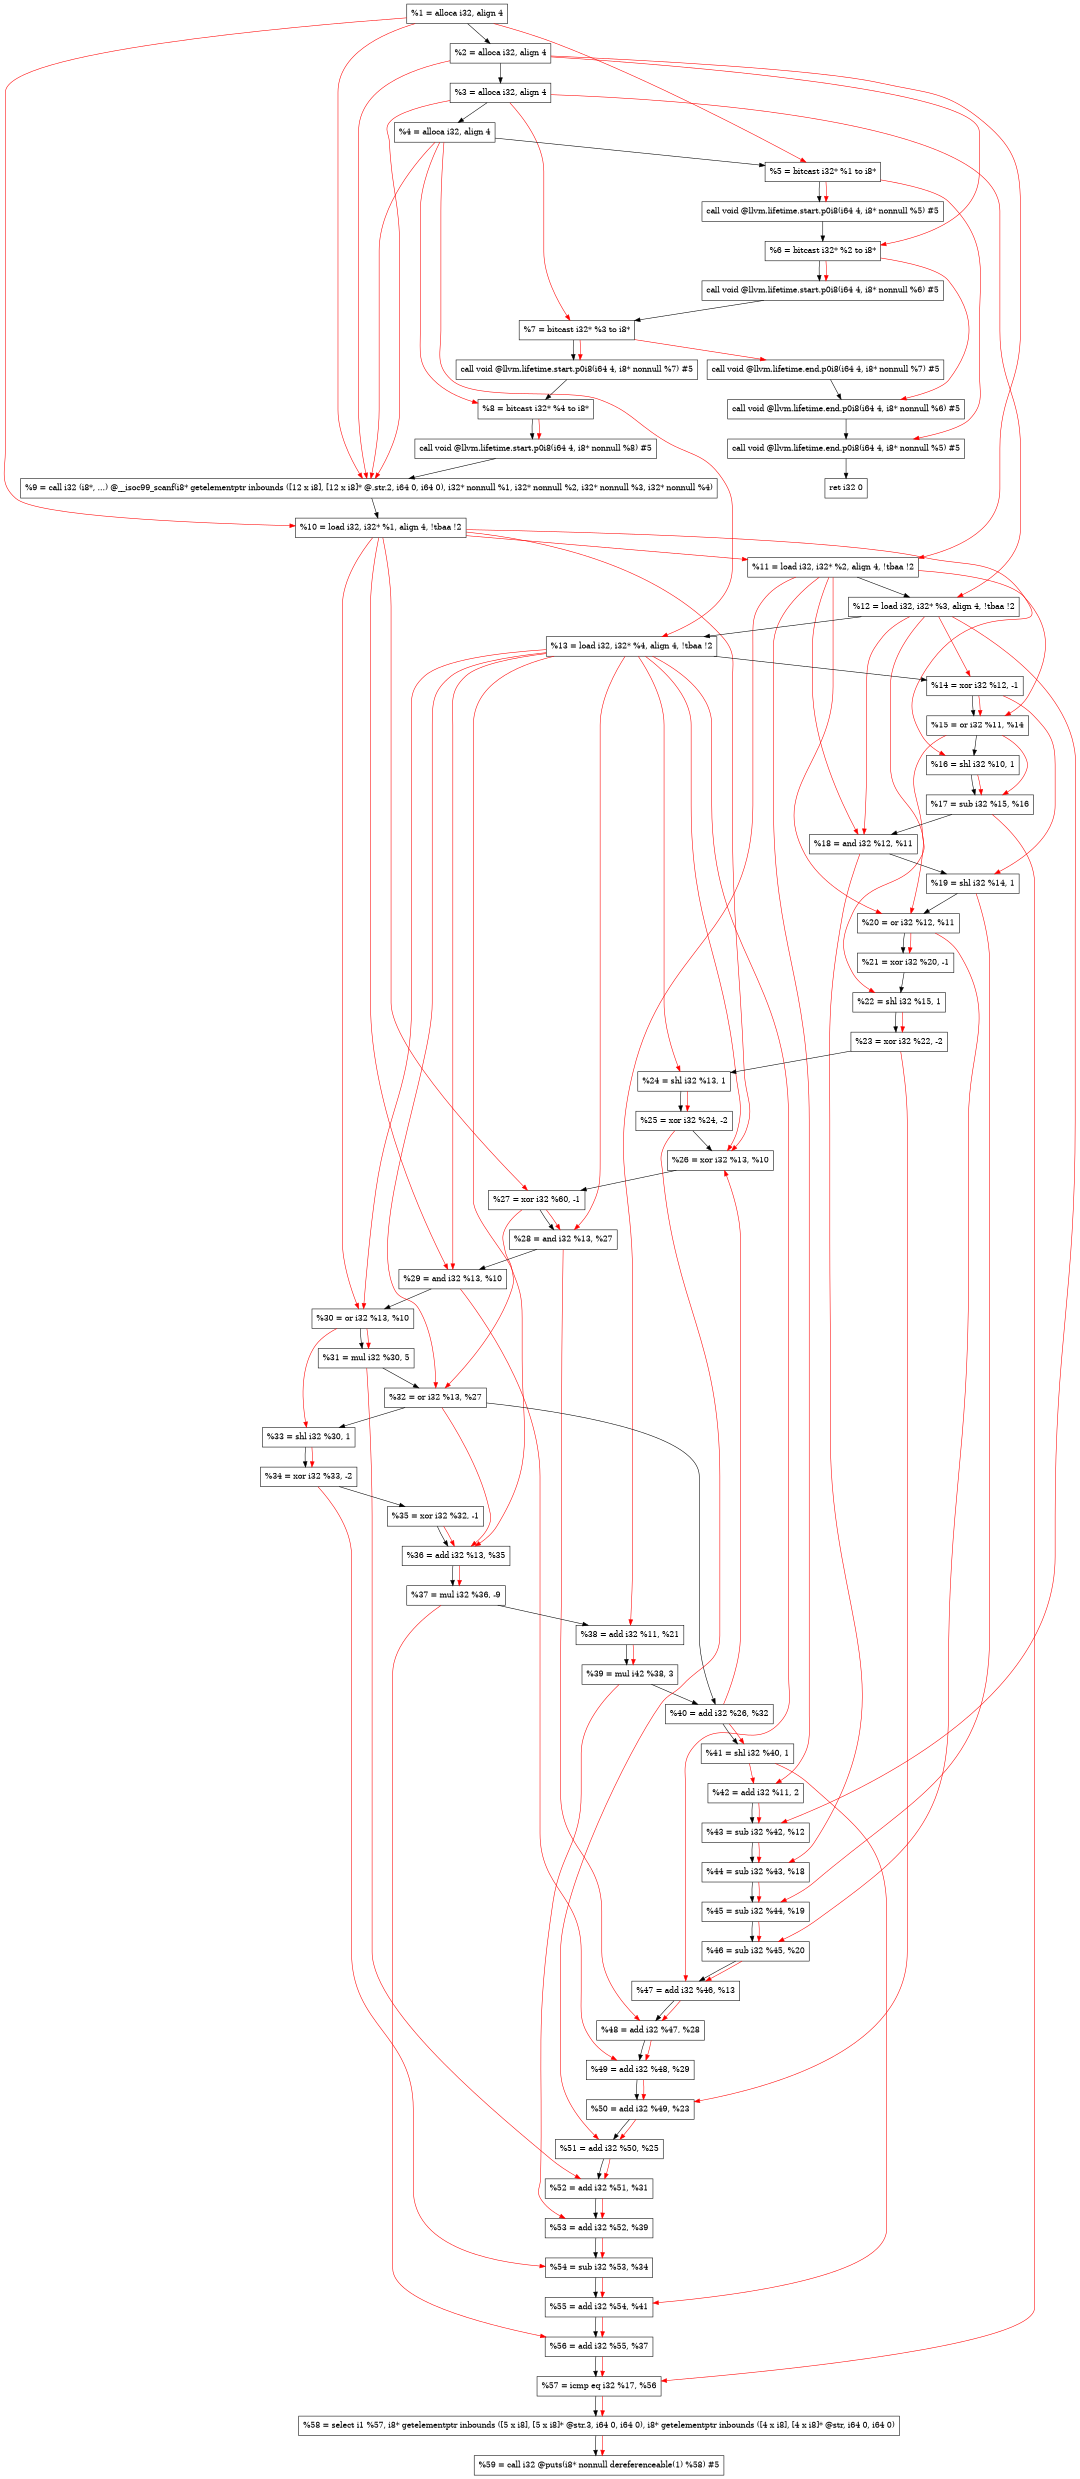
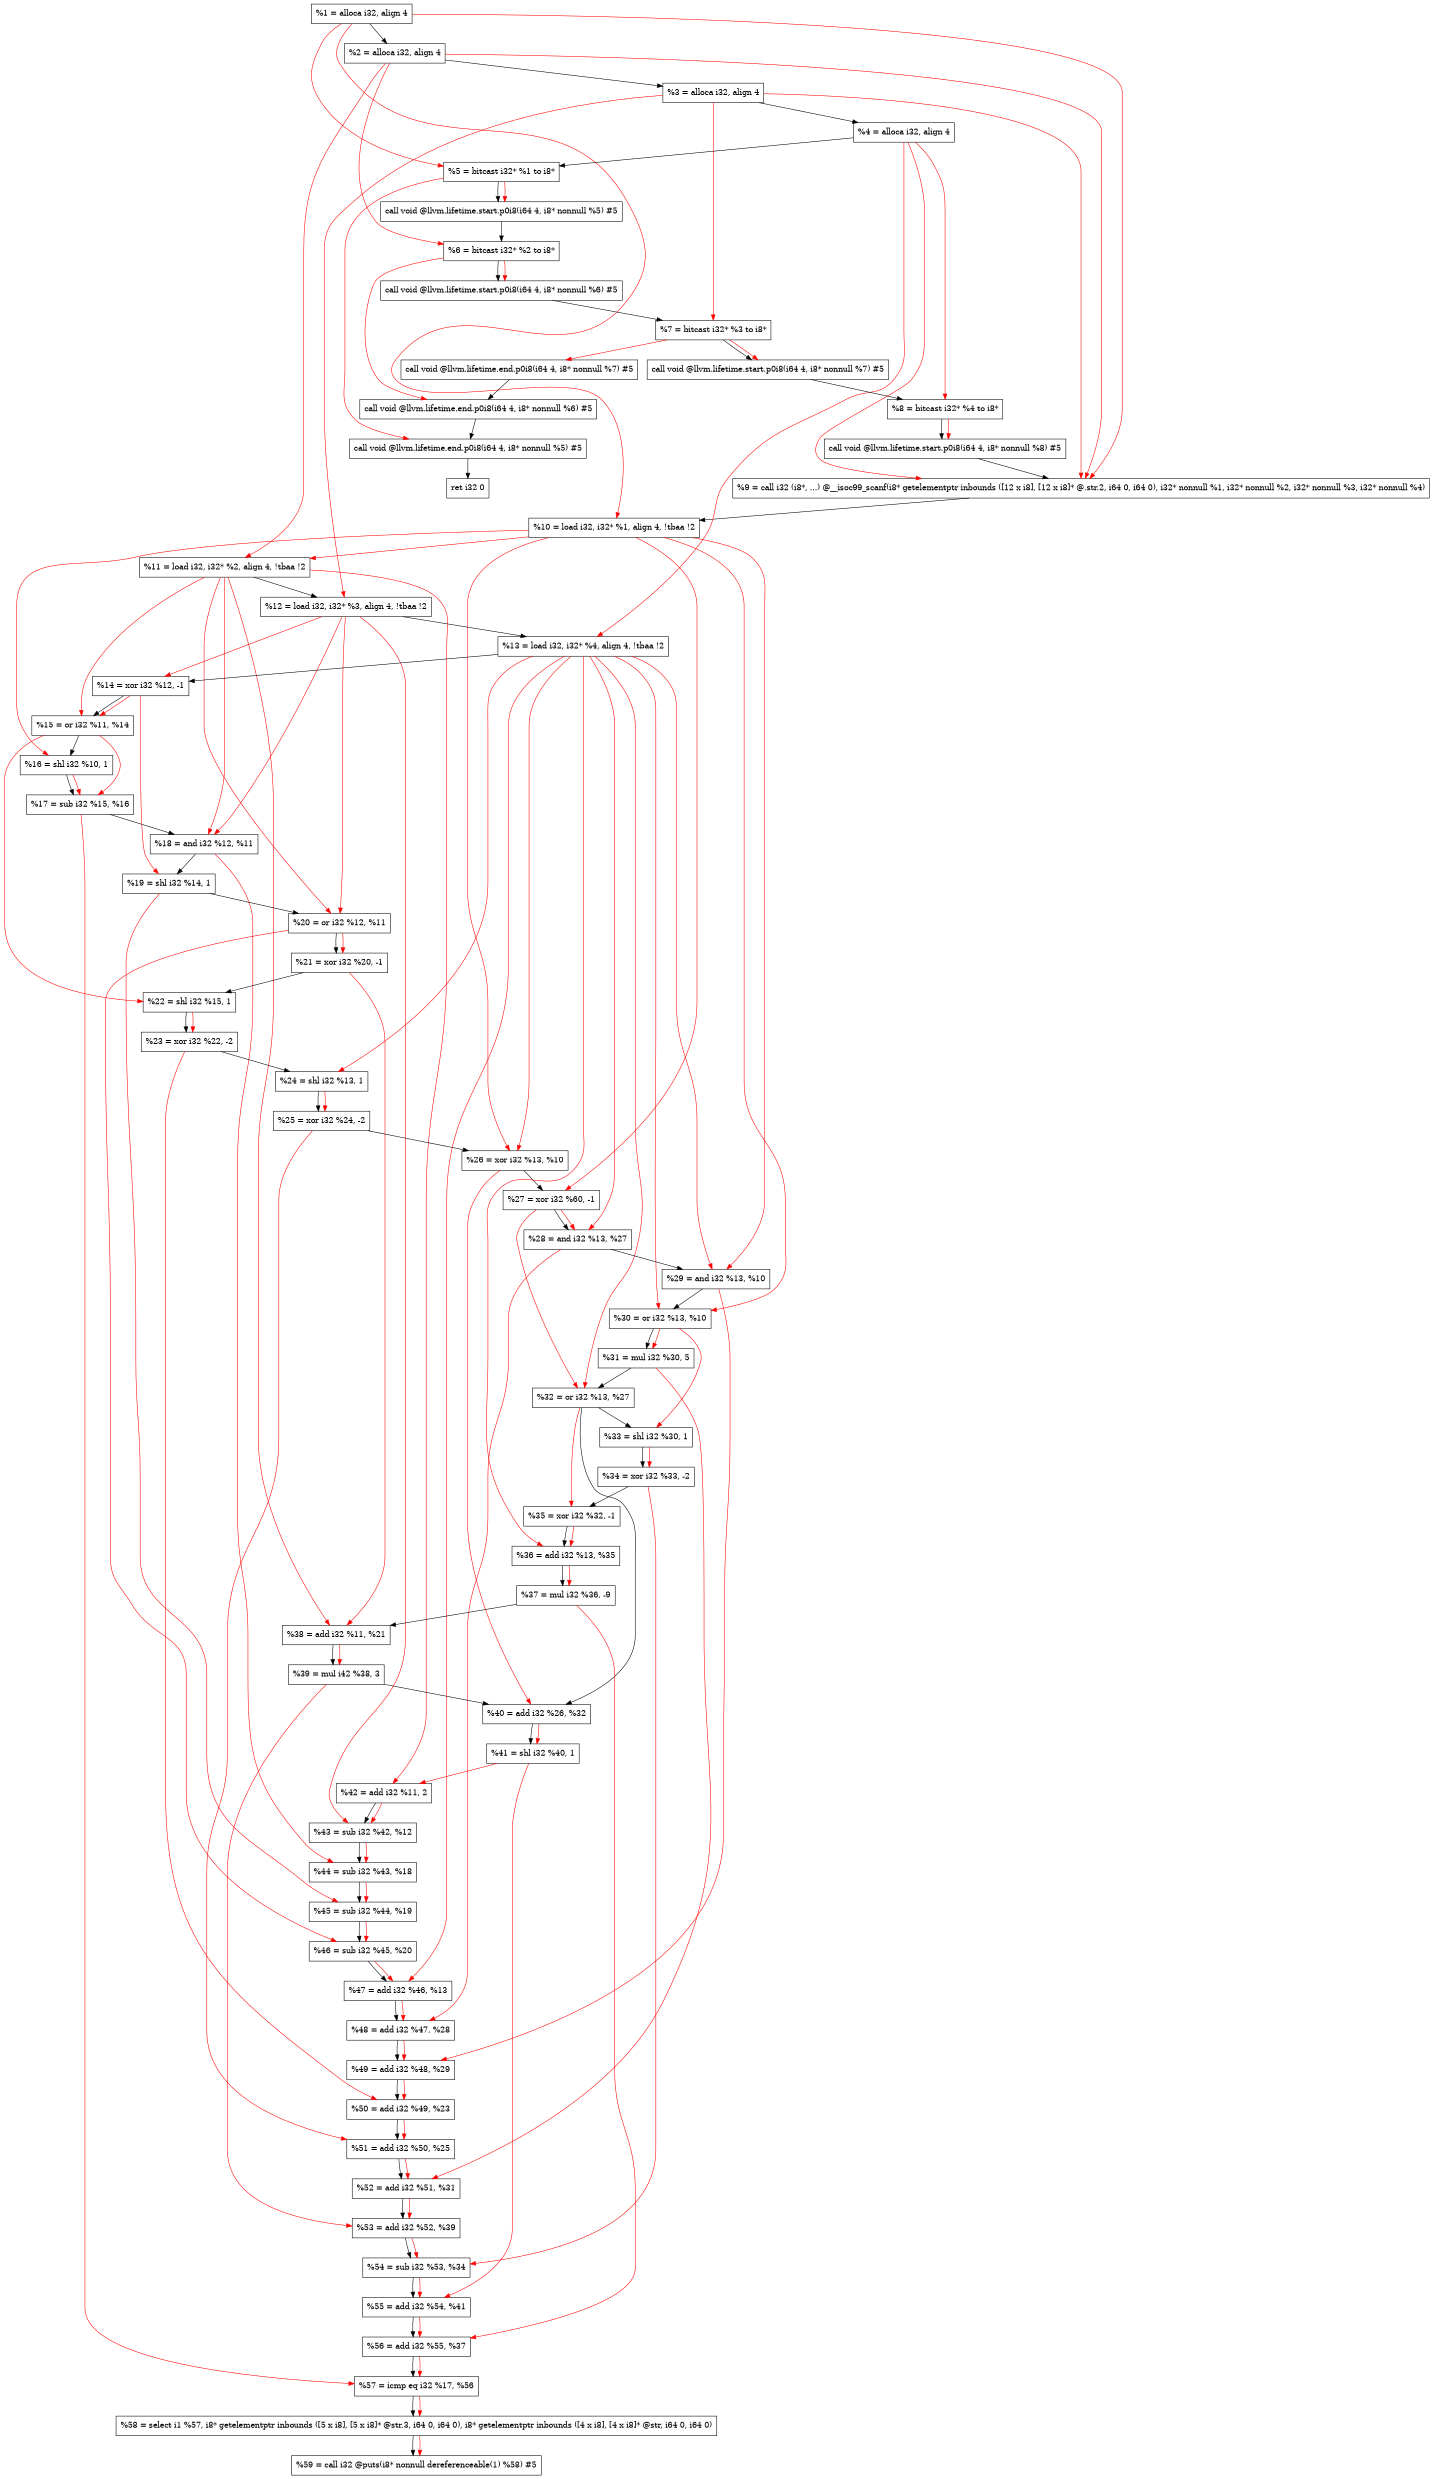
edge "%21 = xor i32 %20, -1" -> "%38 = add i32 %11, %21": added
edge "%40 = add i32 %26, %32" -> "%26 = xor i32 %13, %10": reversed
edge "%32 = or i32 %13, %27" -> "%36 = add i32 %13, %35": now "%32 = or i32 %13, %27" -> "%35 = xor i32 %32, -1"
